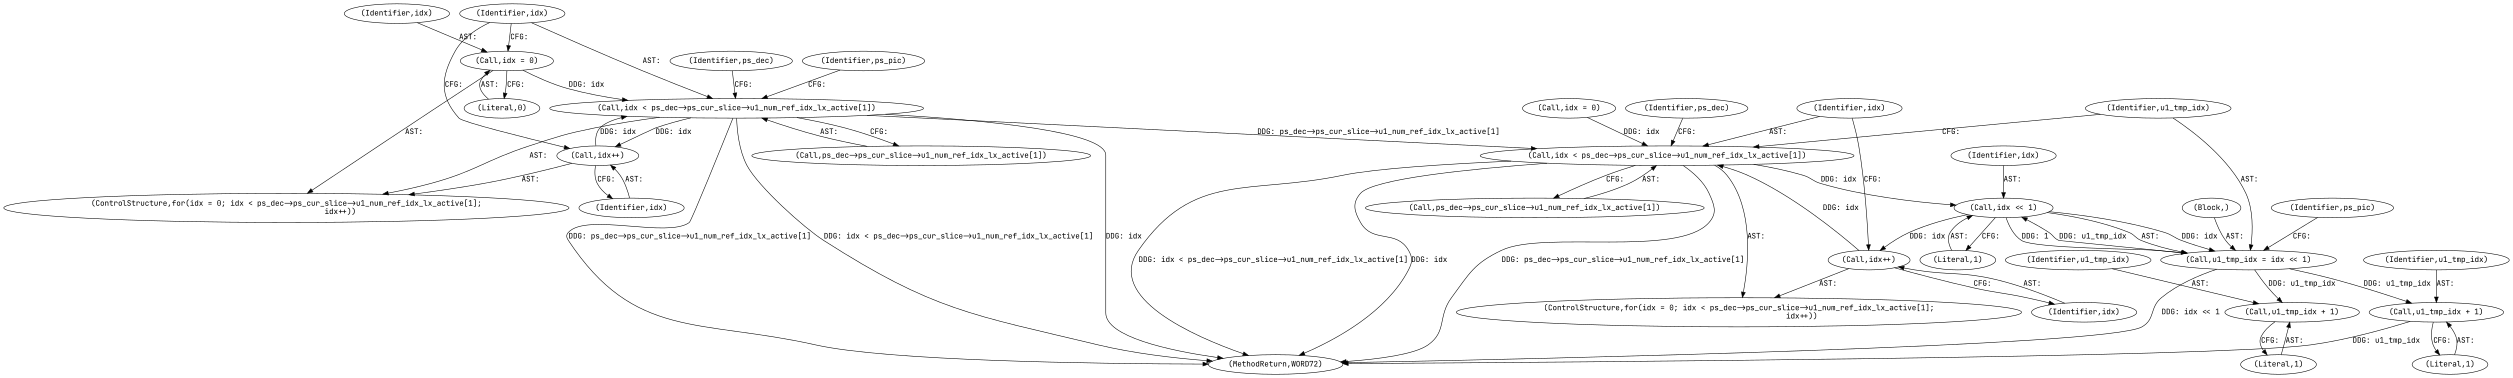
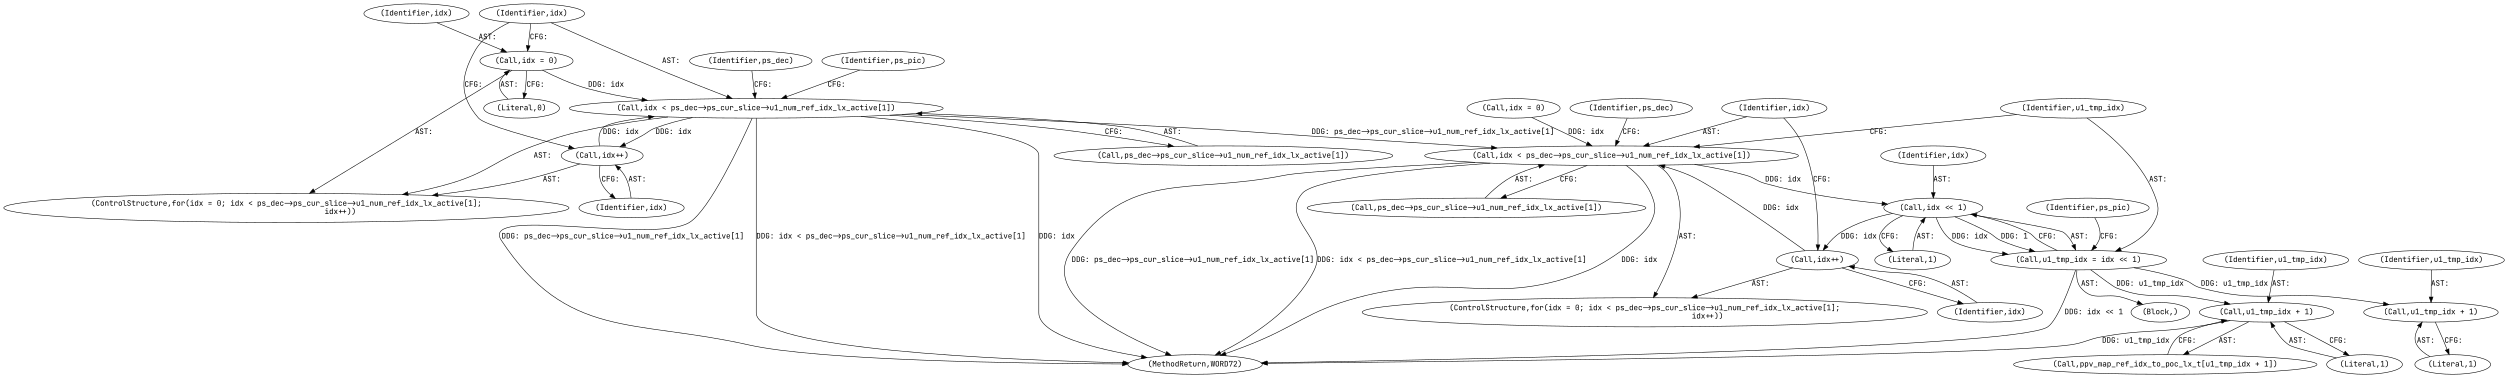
edge "(Block,)" -> "(Call,u1_tmp_idx = idx << 1)": reversed
edge "(Call,u1_tmp_idx = idx << 1)" -> "(Call,idx << 1)": label "DDG: u1_tmp_idx" -> "CFG: "
node "(Call,ppv_map_ref_idx_to_poc_lx_t[u1_tmp_idx + 1])": added
